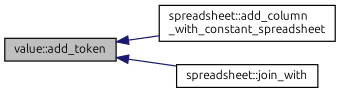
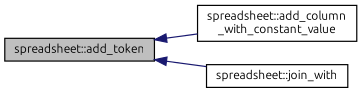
node "spreadsheet::add_column _with_constant_spreadsheet": label "spreadsheet::add_column _with_constant_spreadsheet" -> "spreadsheet::add_column _with_constant_value"
node "value::add_token": label "value::add_token" -> "spreadsheet::add_token"
